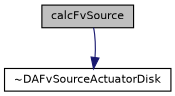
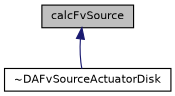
edge "calcFvSource" -> "~DAFvSourceActuatorDisk": reversed
